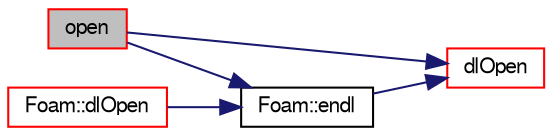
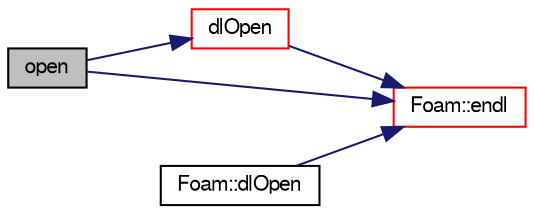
node "open": color red -> black
edge "Foam::endl" -> "dlOpen": reversed
node "Foam::dlOpen": color red -> black
node "Foam::endl": color black -> red
